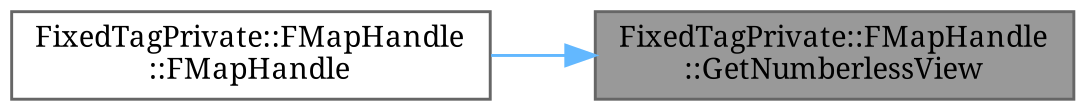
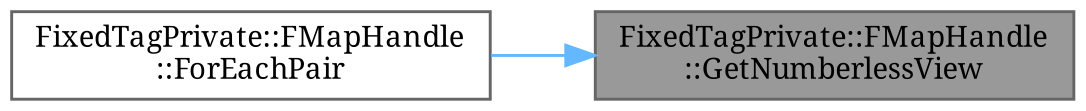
node "FixedTagPrivate::FMapHandle ::FMapHandle": label "FixedTagPrivate::FMapHandle ::FMapHandle" -> "FixedTagPrivate::FMapHandle ::ForEachPair"
